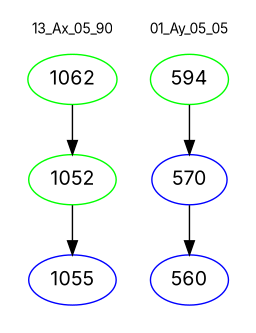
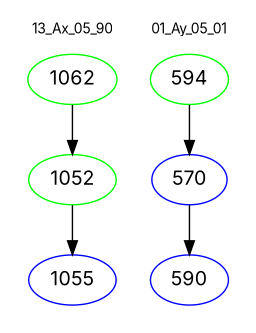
cluster "01_Ay_05_05": label "01_Ay_05_05" -> "01_Ay_05_01"
node "560": label "560" -> "590"
